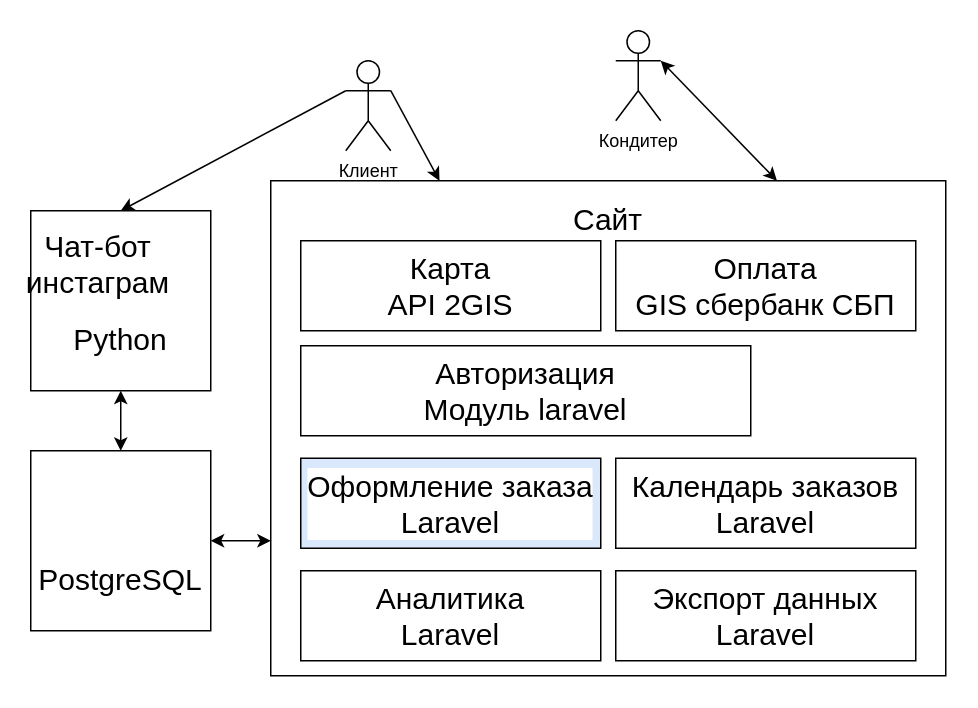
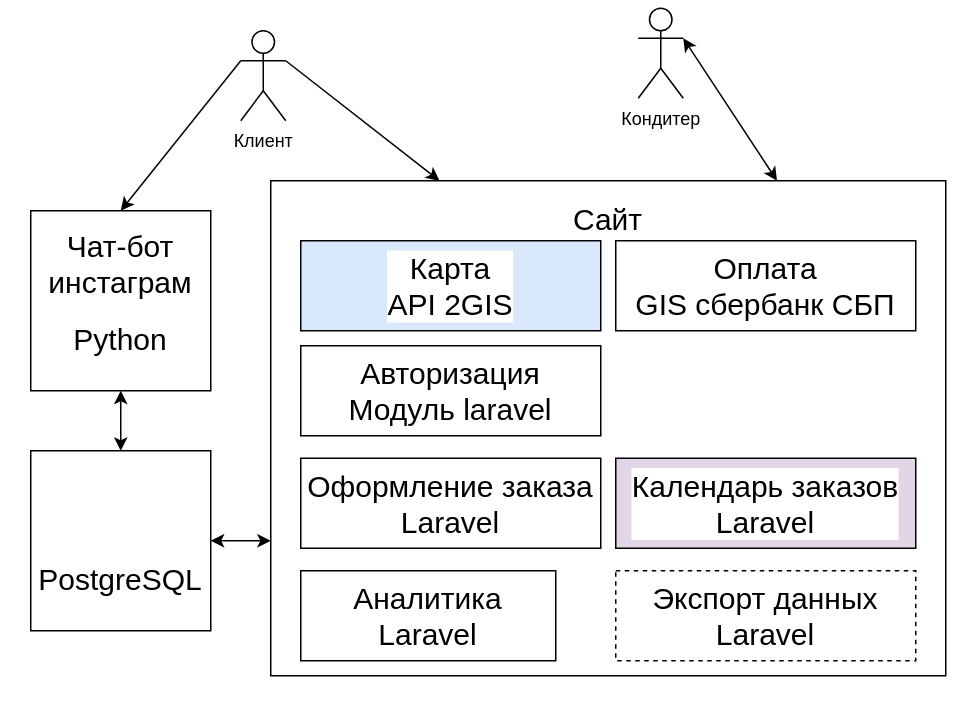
node "Кондитер": moved (638, 76) -> (661, 53)
node "Клиент": moved (368, 106) -> (263, 76)
node "Чат-бот инстаграм": moved (98, 263) -> (121, 263)
node "Карта API 2GIS": fillcolor #ffffff -> #dae8fc
node "Авторизация Модуль laravel": size 450x90 -> 300x90
node "Оформление заказа Laravel": fillcolor #dae8fc -> #ffffff
node "Календарь заказов Laravel": fillcolor #ffffff -> #e1d5e7
node "Аналитика Laravel": size 300x90 -> 255x90
node "Экспорт данных Laravel": style solid -> dashed
